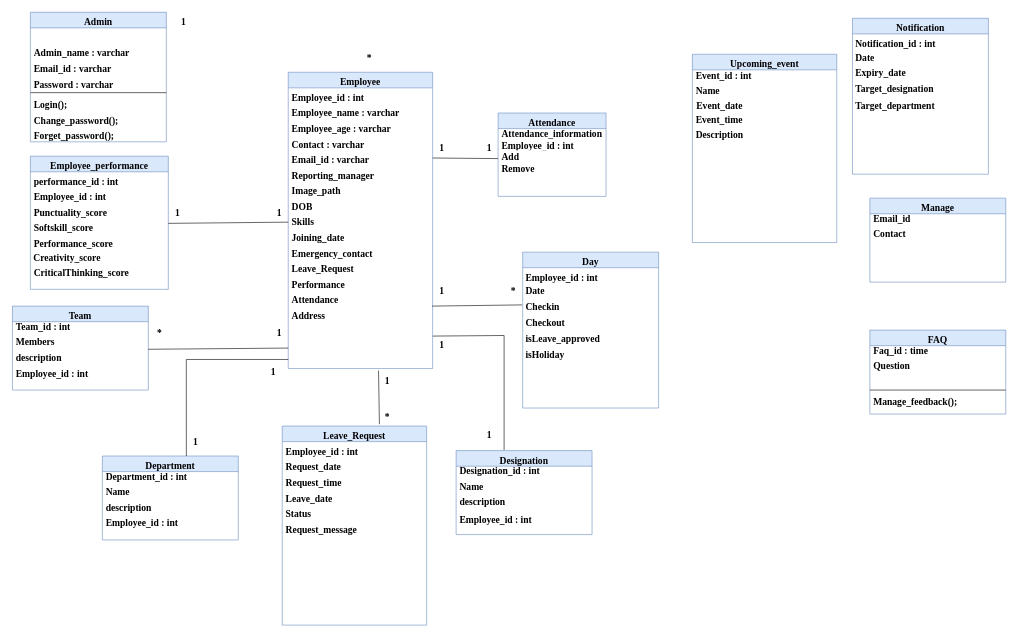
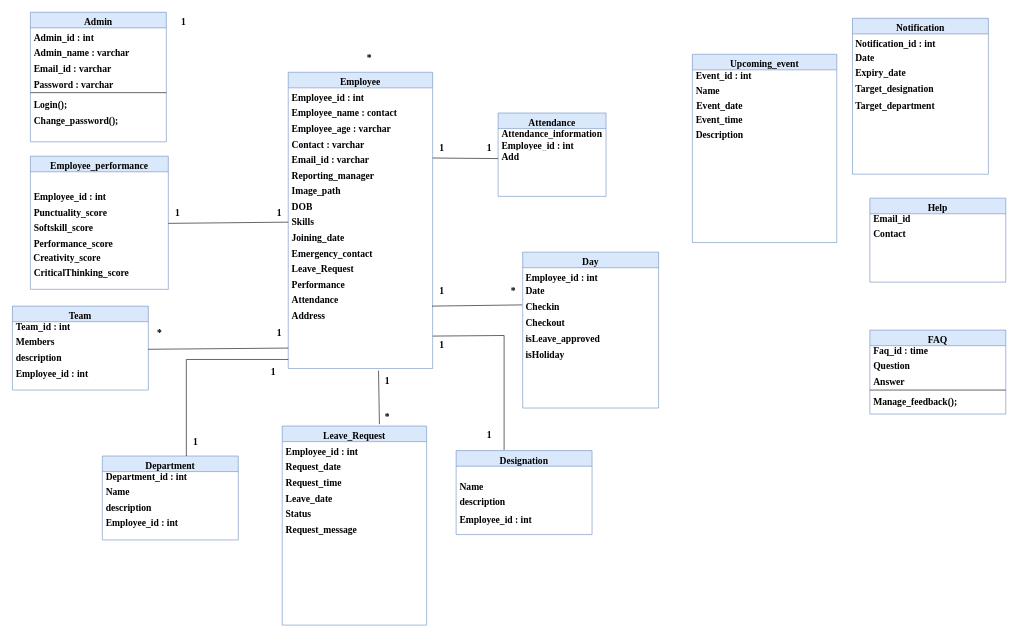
node "Admin_id : int": added
node "Employee_name : varchar": label "Employee_name : varchar" -> "Employee_name : contact"
node "Forget_password();": removed
node "Remove": removed
node "performance_id : int": removed
node "Manage": label "Manage" -> "Help"
node "Answer": added
node "Designation_id : int": removed
